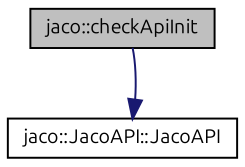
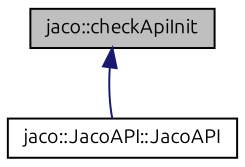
edge "jaco::checkApiInit" -> "jaco::JacoAPI::JacoAPI": reversed
